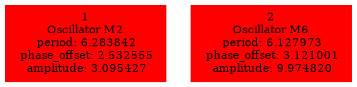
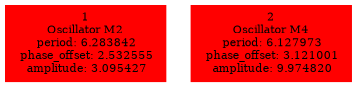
node "2": text "Oscillator M6" -> "Oscillator M4"
